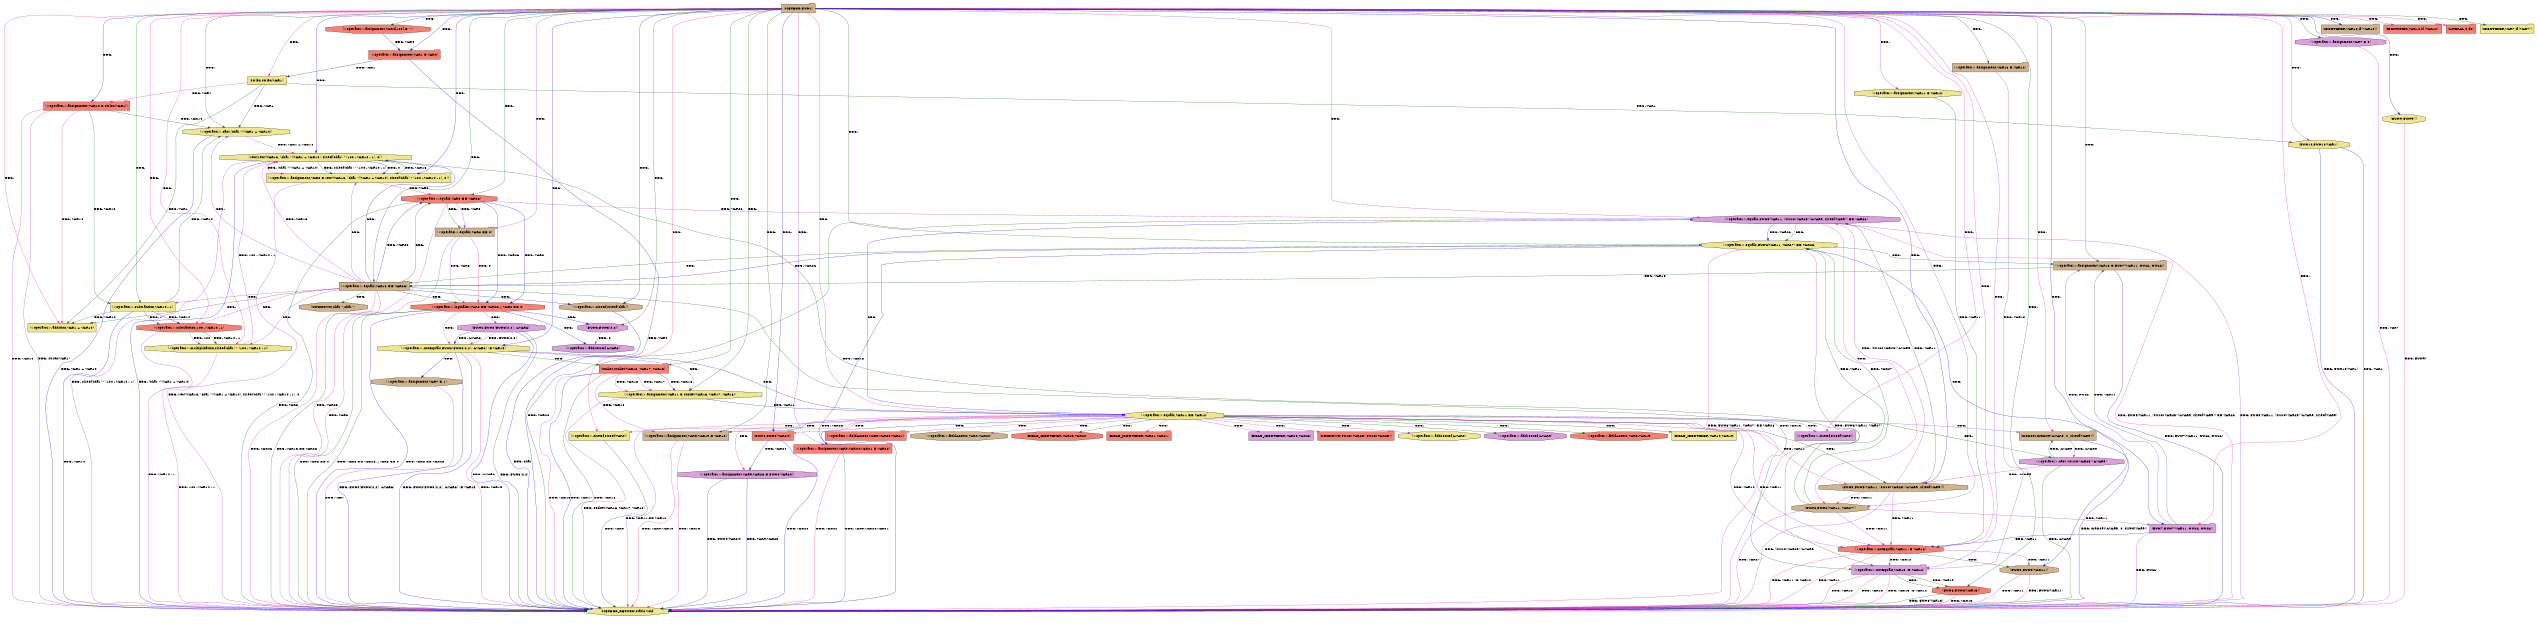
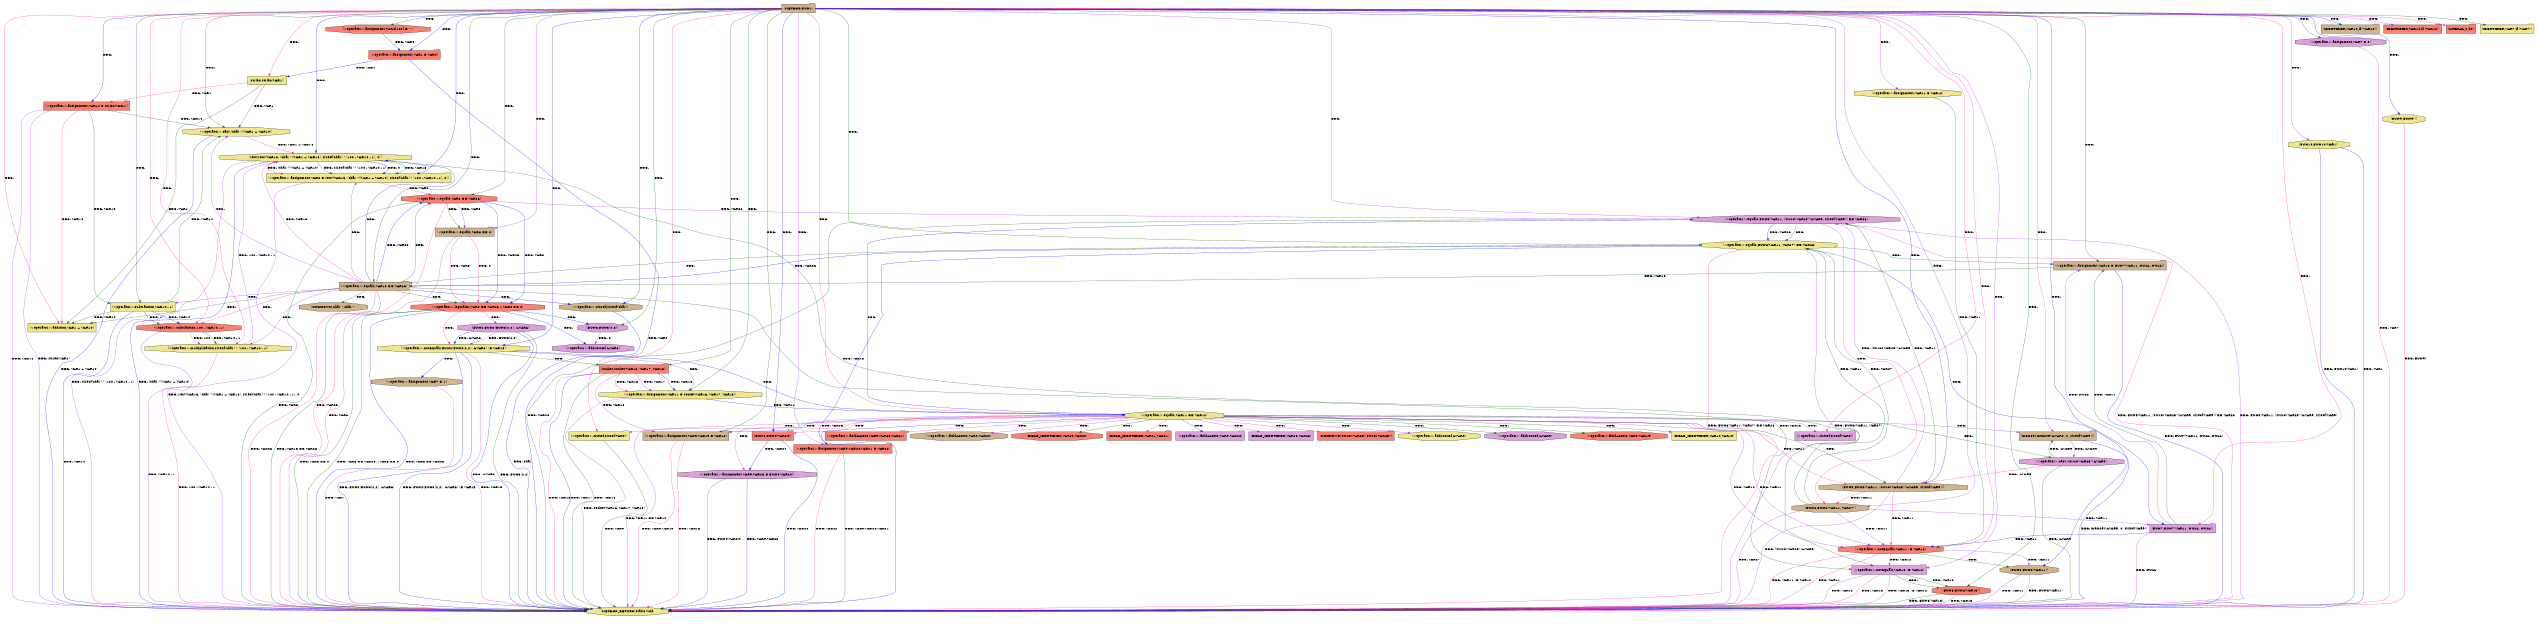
node "(<operator>.assignment,VAR13 = VAR12)": removed
edge "(strlen,strlen(VAR1))" -> "(FUN10,FUN10(VAR1))": removed, label "DDG: VAR1"
node "(FUN4,FUN5(VAR24))": label "(FUN4,FUN5(VAR24))" -> "(FUN4,FUN4(VAR24))"
node "(<operator>.fieldAccess,VAR9.VAR23)": added
